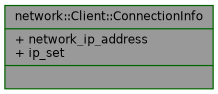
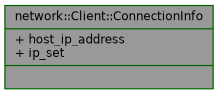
node "network::Client::ConnectionInfo": text "+ network_ip_address" -> "+ host_ip_address"
